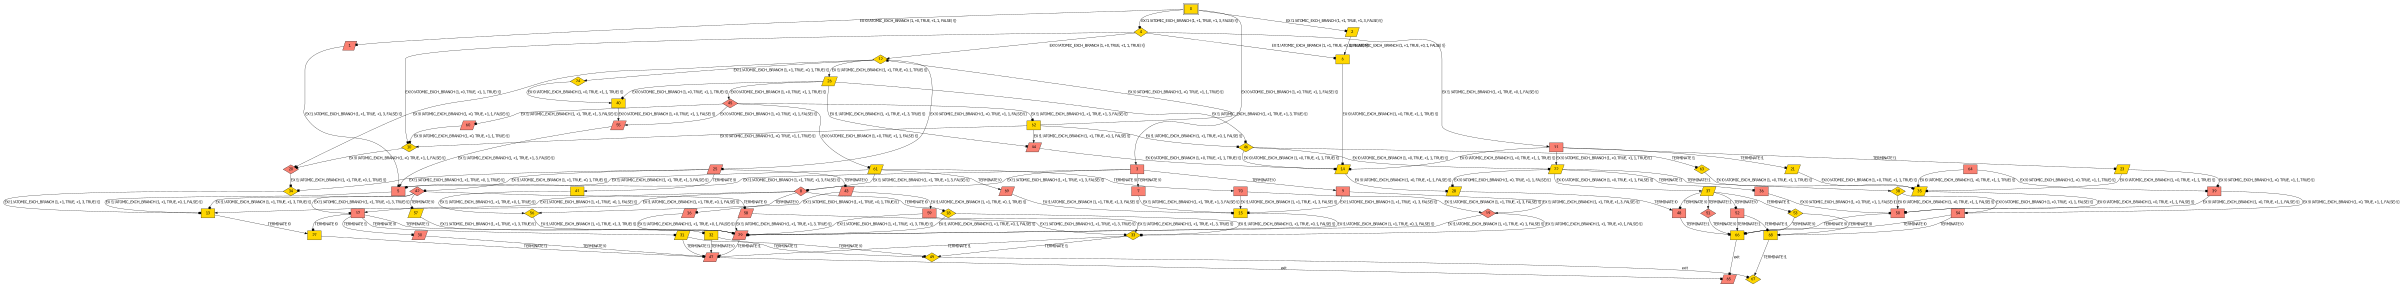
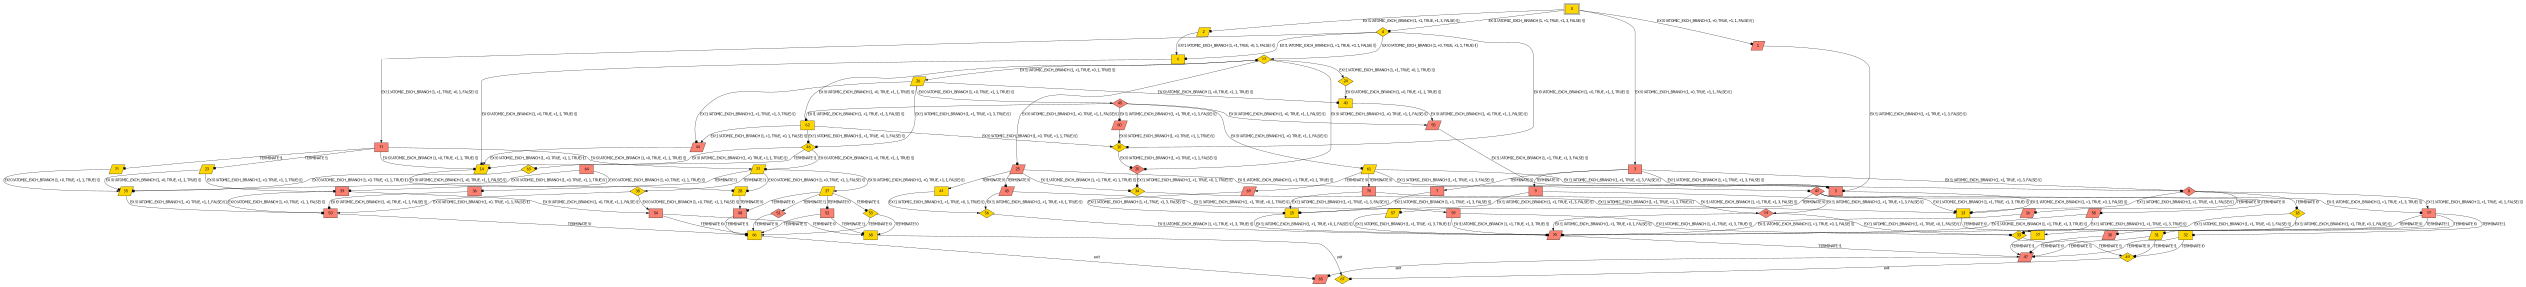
edge "17" -> "27": arrowhead box -> normal
edge "33" -> "47": removed, label "TERMINATE !1"
edge "68" -> "67": label "TERMINATE !1" -> "exit"
